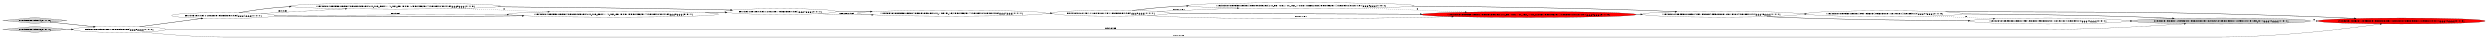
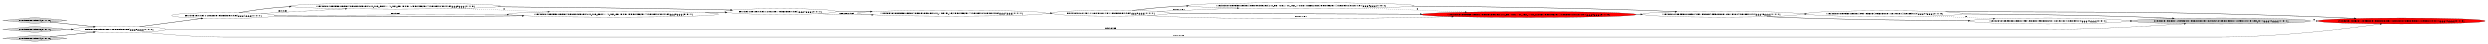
node "assertLoadCondition4['1', '0', '0']": added
